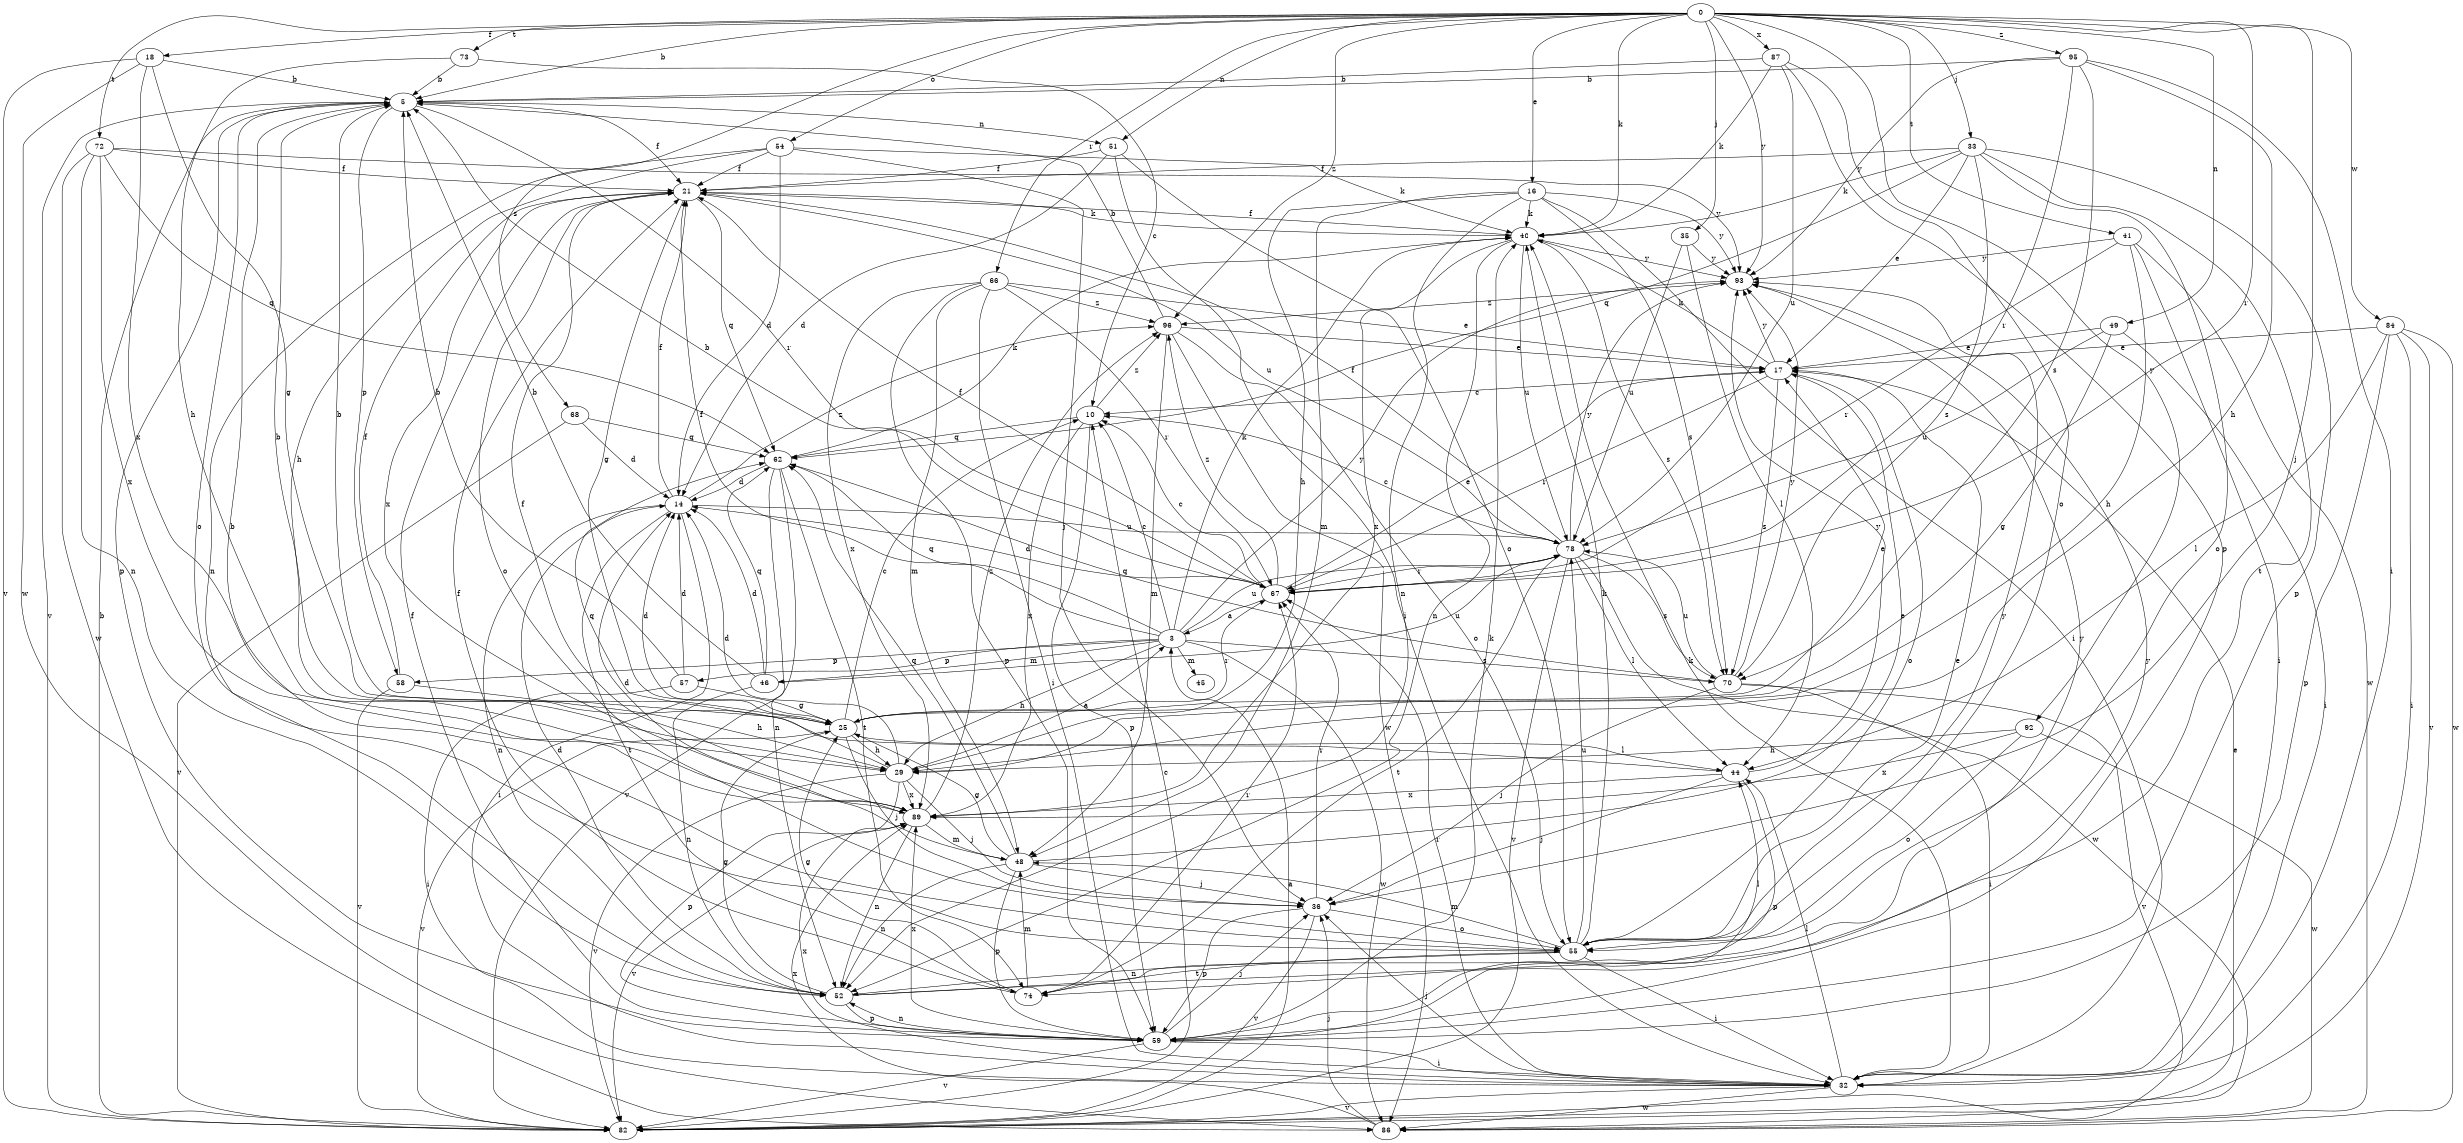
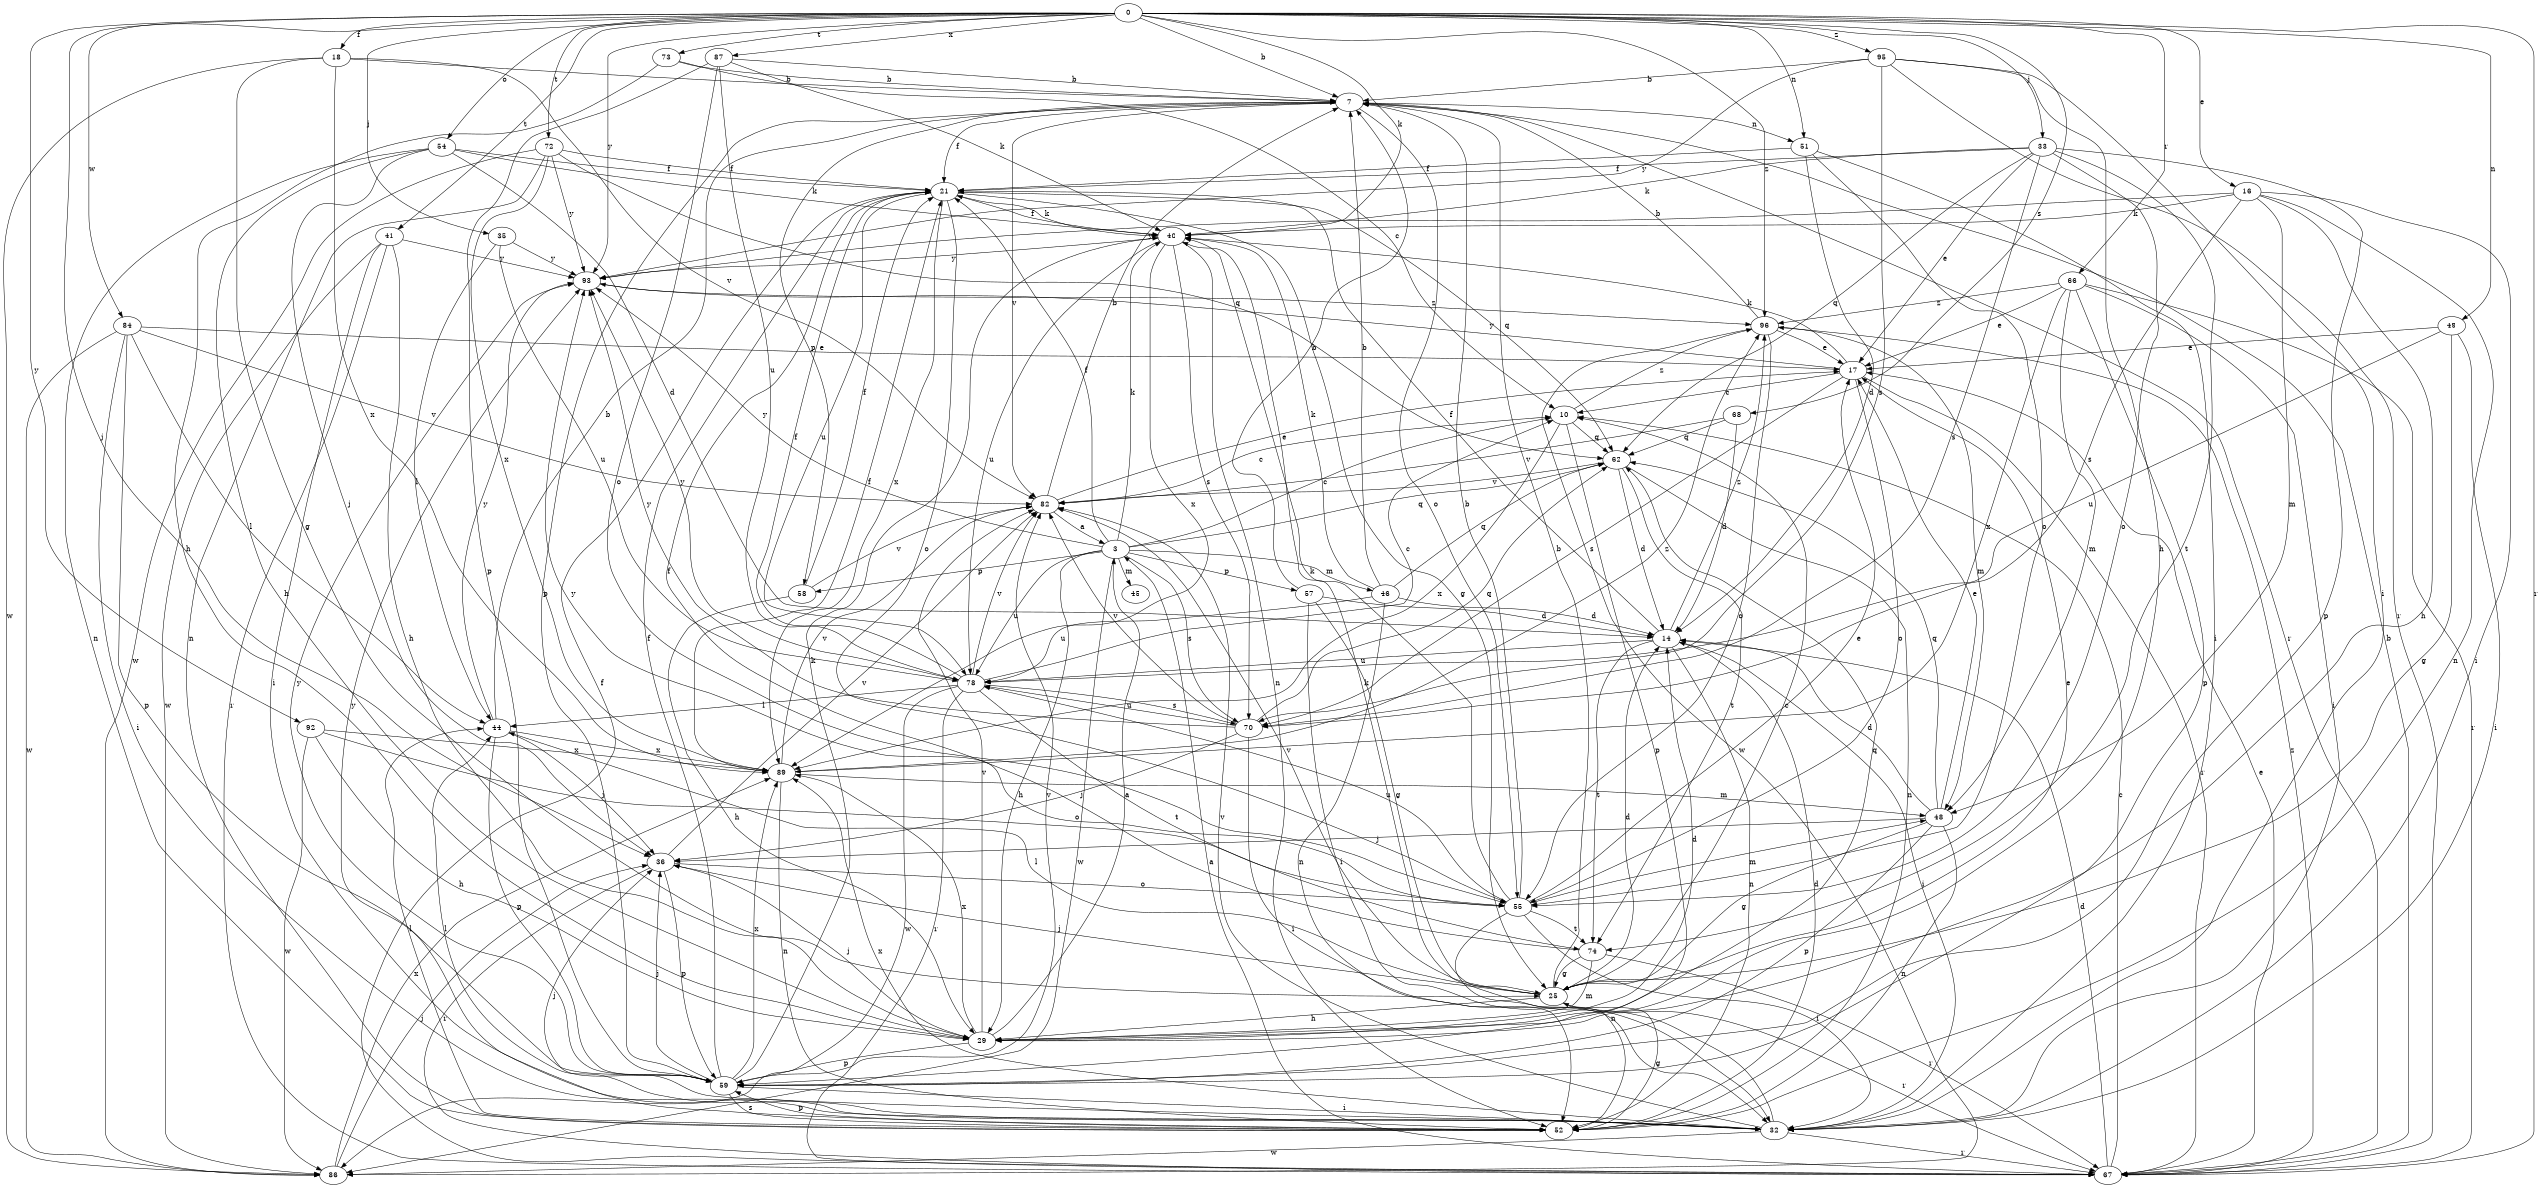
node "5": label "5" -> "7"
edge "62" -> "40": now "46" -> "40"
edge "74" -> "48": now "74" -> "29"
edge "59" -> "52": label "n" -> "s"
